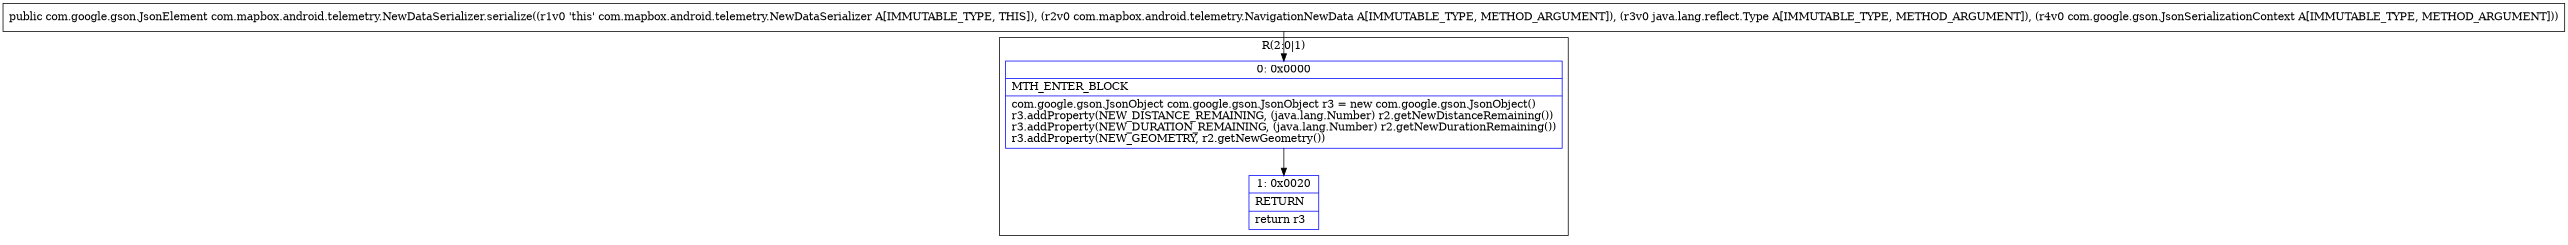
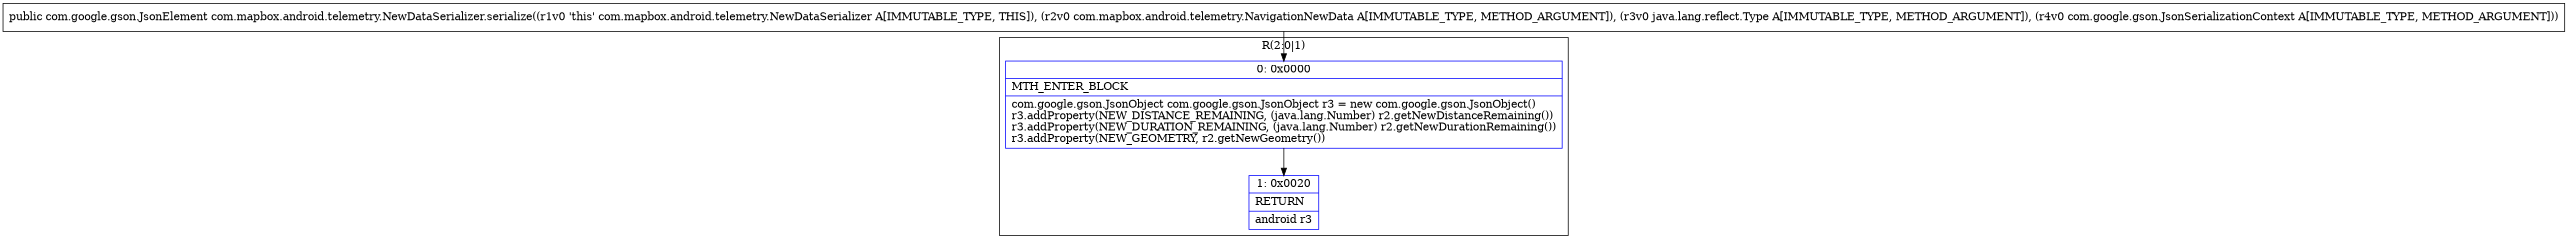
node "1: 0x0020": text "return r3" -> "android r3"
